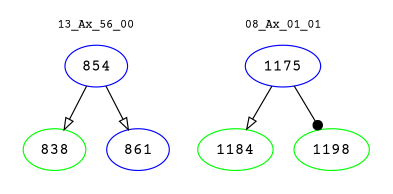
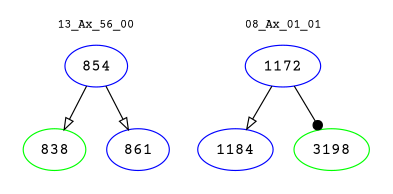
node "1175": label "1175" -> "1172"
node "1184": color green -> blue
node "1198": label "1198" -> "3198"
